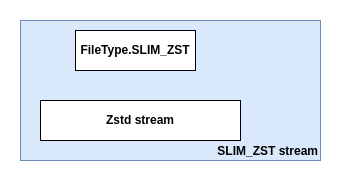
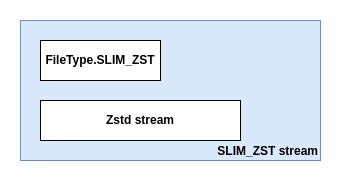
node "FileType.SLIM_ZST": moved (136, 51) -> (101, 61)
